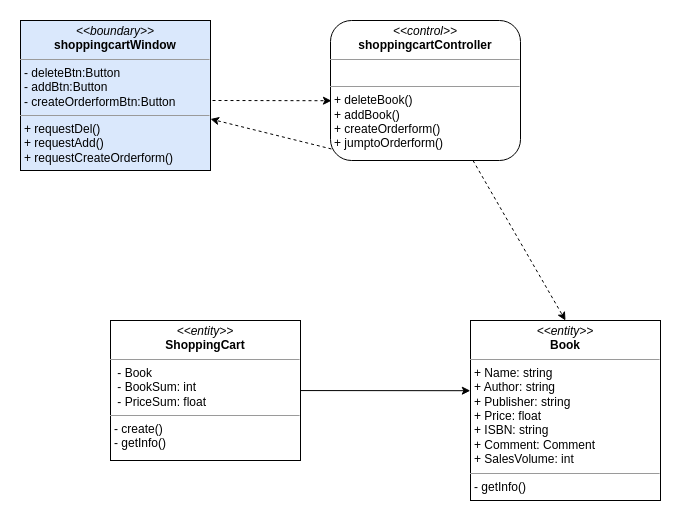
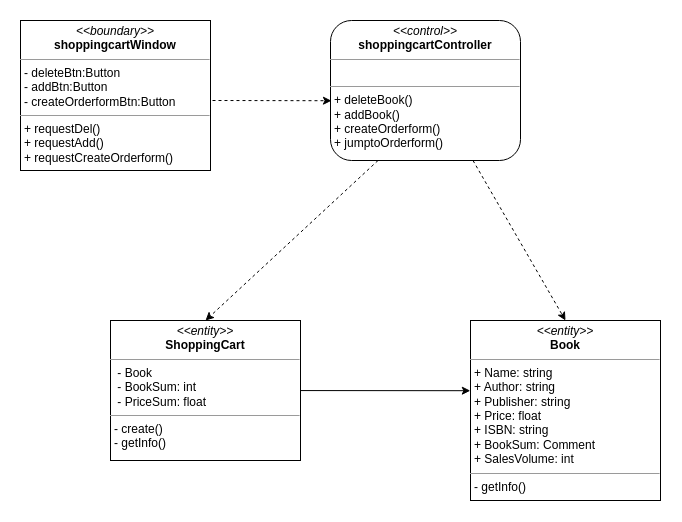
node "<<boundary>> shoppingcartWindow - deleteBtn:Button - addBtn:Button - createOrderformBtn:Button + requestDel() + requestAdd() + requestCreateOrderform()": fillcolor #dae8fc -> #ffffff
edge "<<control>> shoppingcartController + deleteBook() + addBook() + createOrderform() + jumptoOrderform()" -> "<<boundary>> shoppingcartWindow - deleteBtn:Button - addBtn:Button - createOrderformBtn:Button + requestDel() + requestAdd() + requestCreateOrderform()": now "<<control>> shoppingcartController + deleteBook() + addBook() + createOrderform() + jumptoOrderform()" -> "<<entity>> ShoppingCart - Book - BookSum: int - PriceSum: float - create() - getInfo()"
node "<<entity>> Book + Name: string + Author: string + Publisher: string + Price: float + ISBN: string + Comment: Comment + SalesVolume: int - getInfo()": label "<<entity>> Book + Name: string + Author: string + Publisher: string + Price: float + ISBN: string + Comment: Comment + SalesVolume: int - getInfo()" -> "<<entity>> Book + Name: string + Author: string + Publisher: string + Price: float + ISBN: string + BookSum: Comment + SalesVolume: int - getInfo()"
